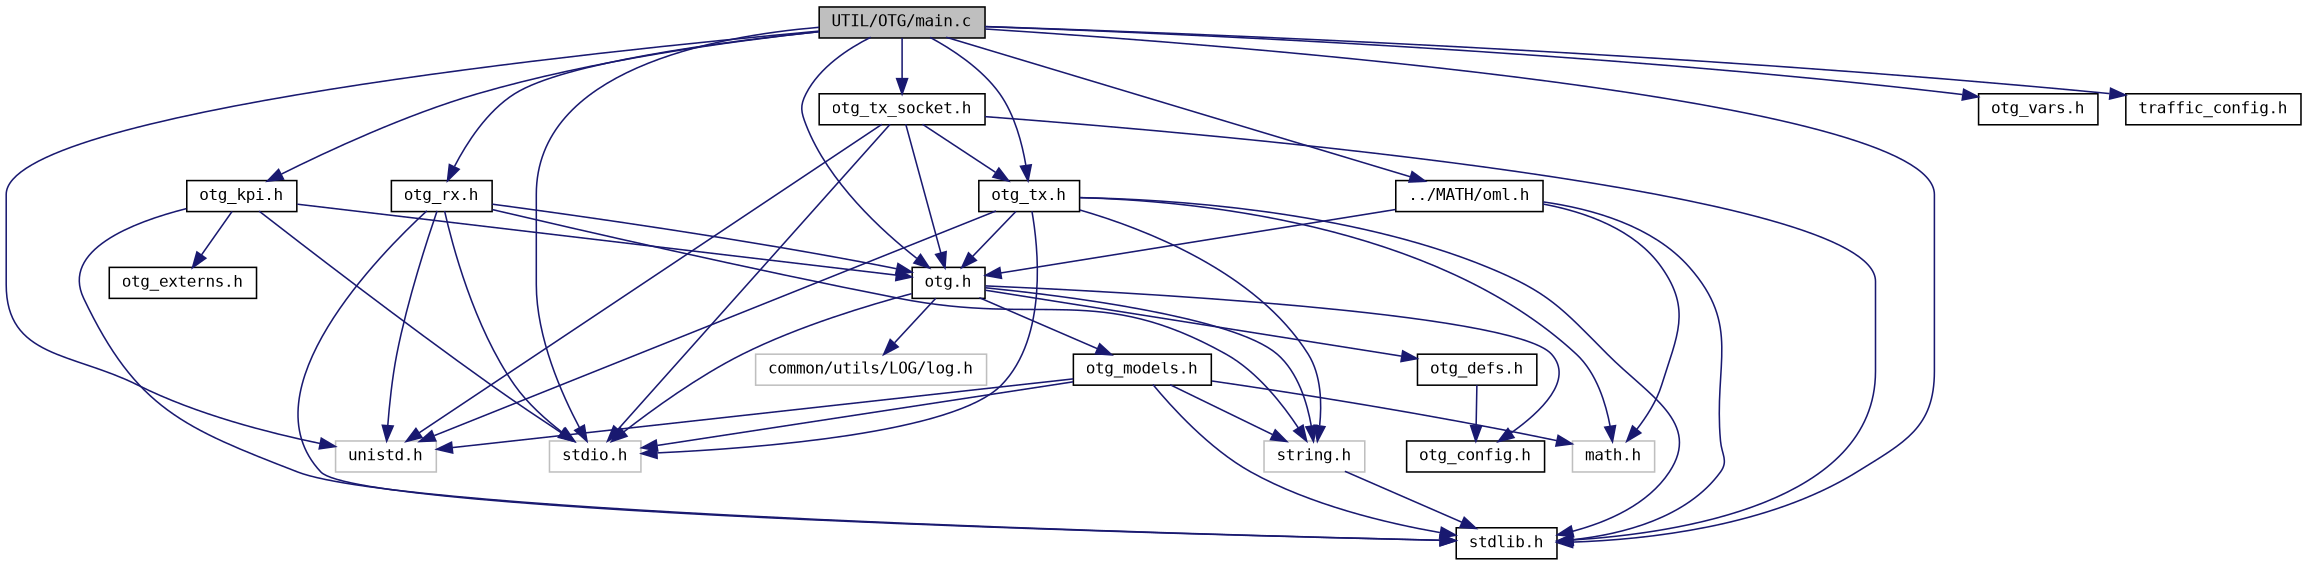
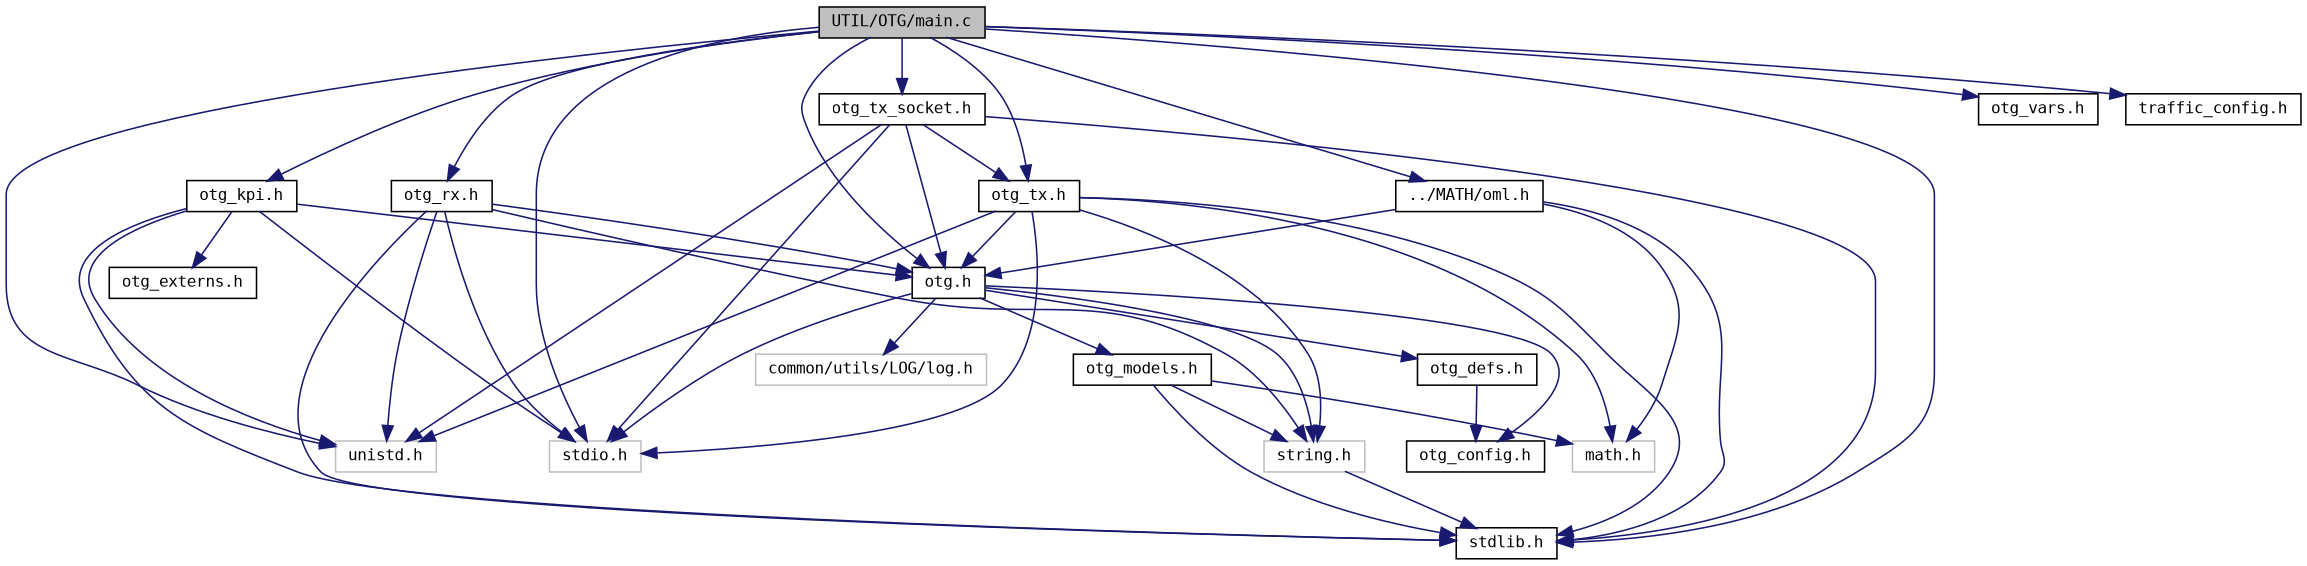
edge "otg_models.h" -> "unistd.h": now "otg_kpi.h" -> "unistd.h"
edge "otg_models.h" -> "stdio.h": removed
